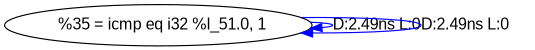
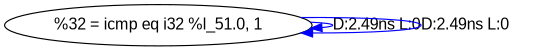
node "%35 = icmp eq i32 %l_51.0, 1": label "%35 = icmp eq i32 %l_51.0, 1" -> "%32 = icmp eq i32 %l_51.0, 1"
